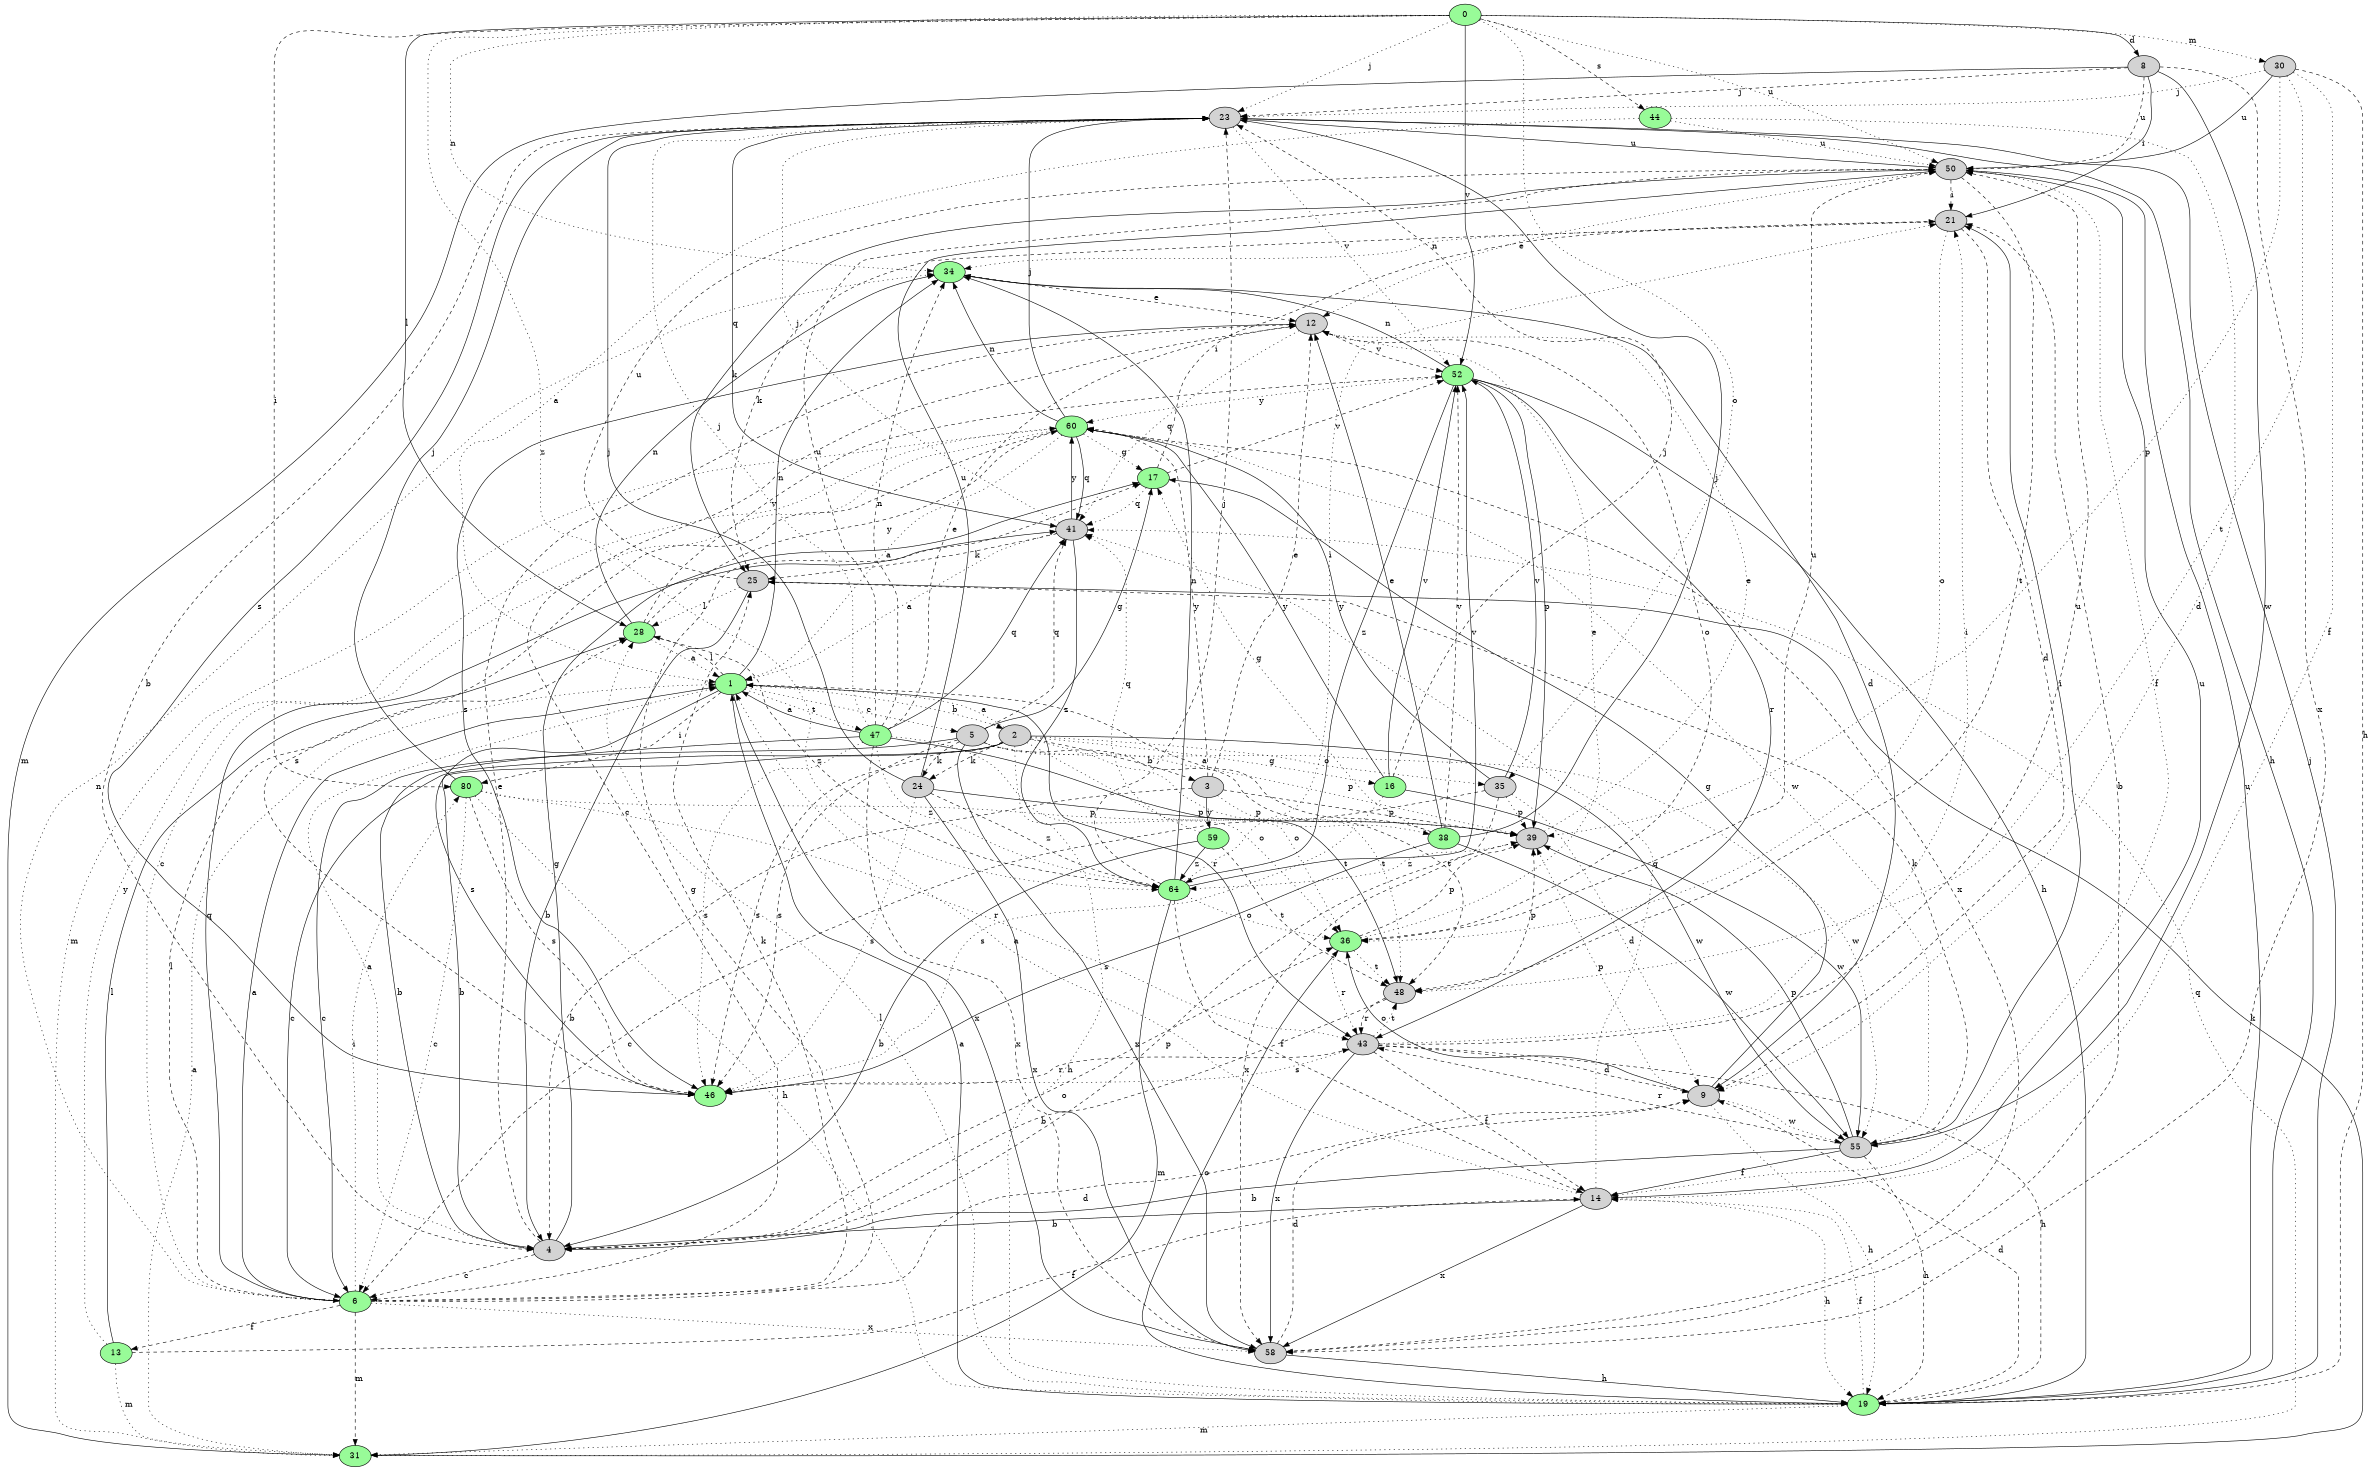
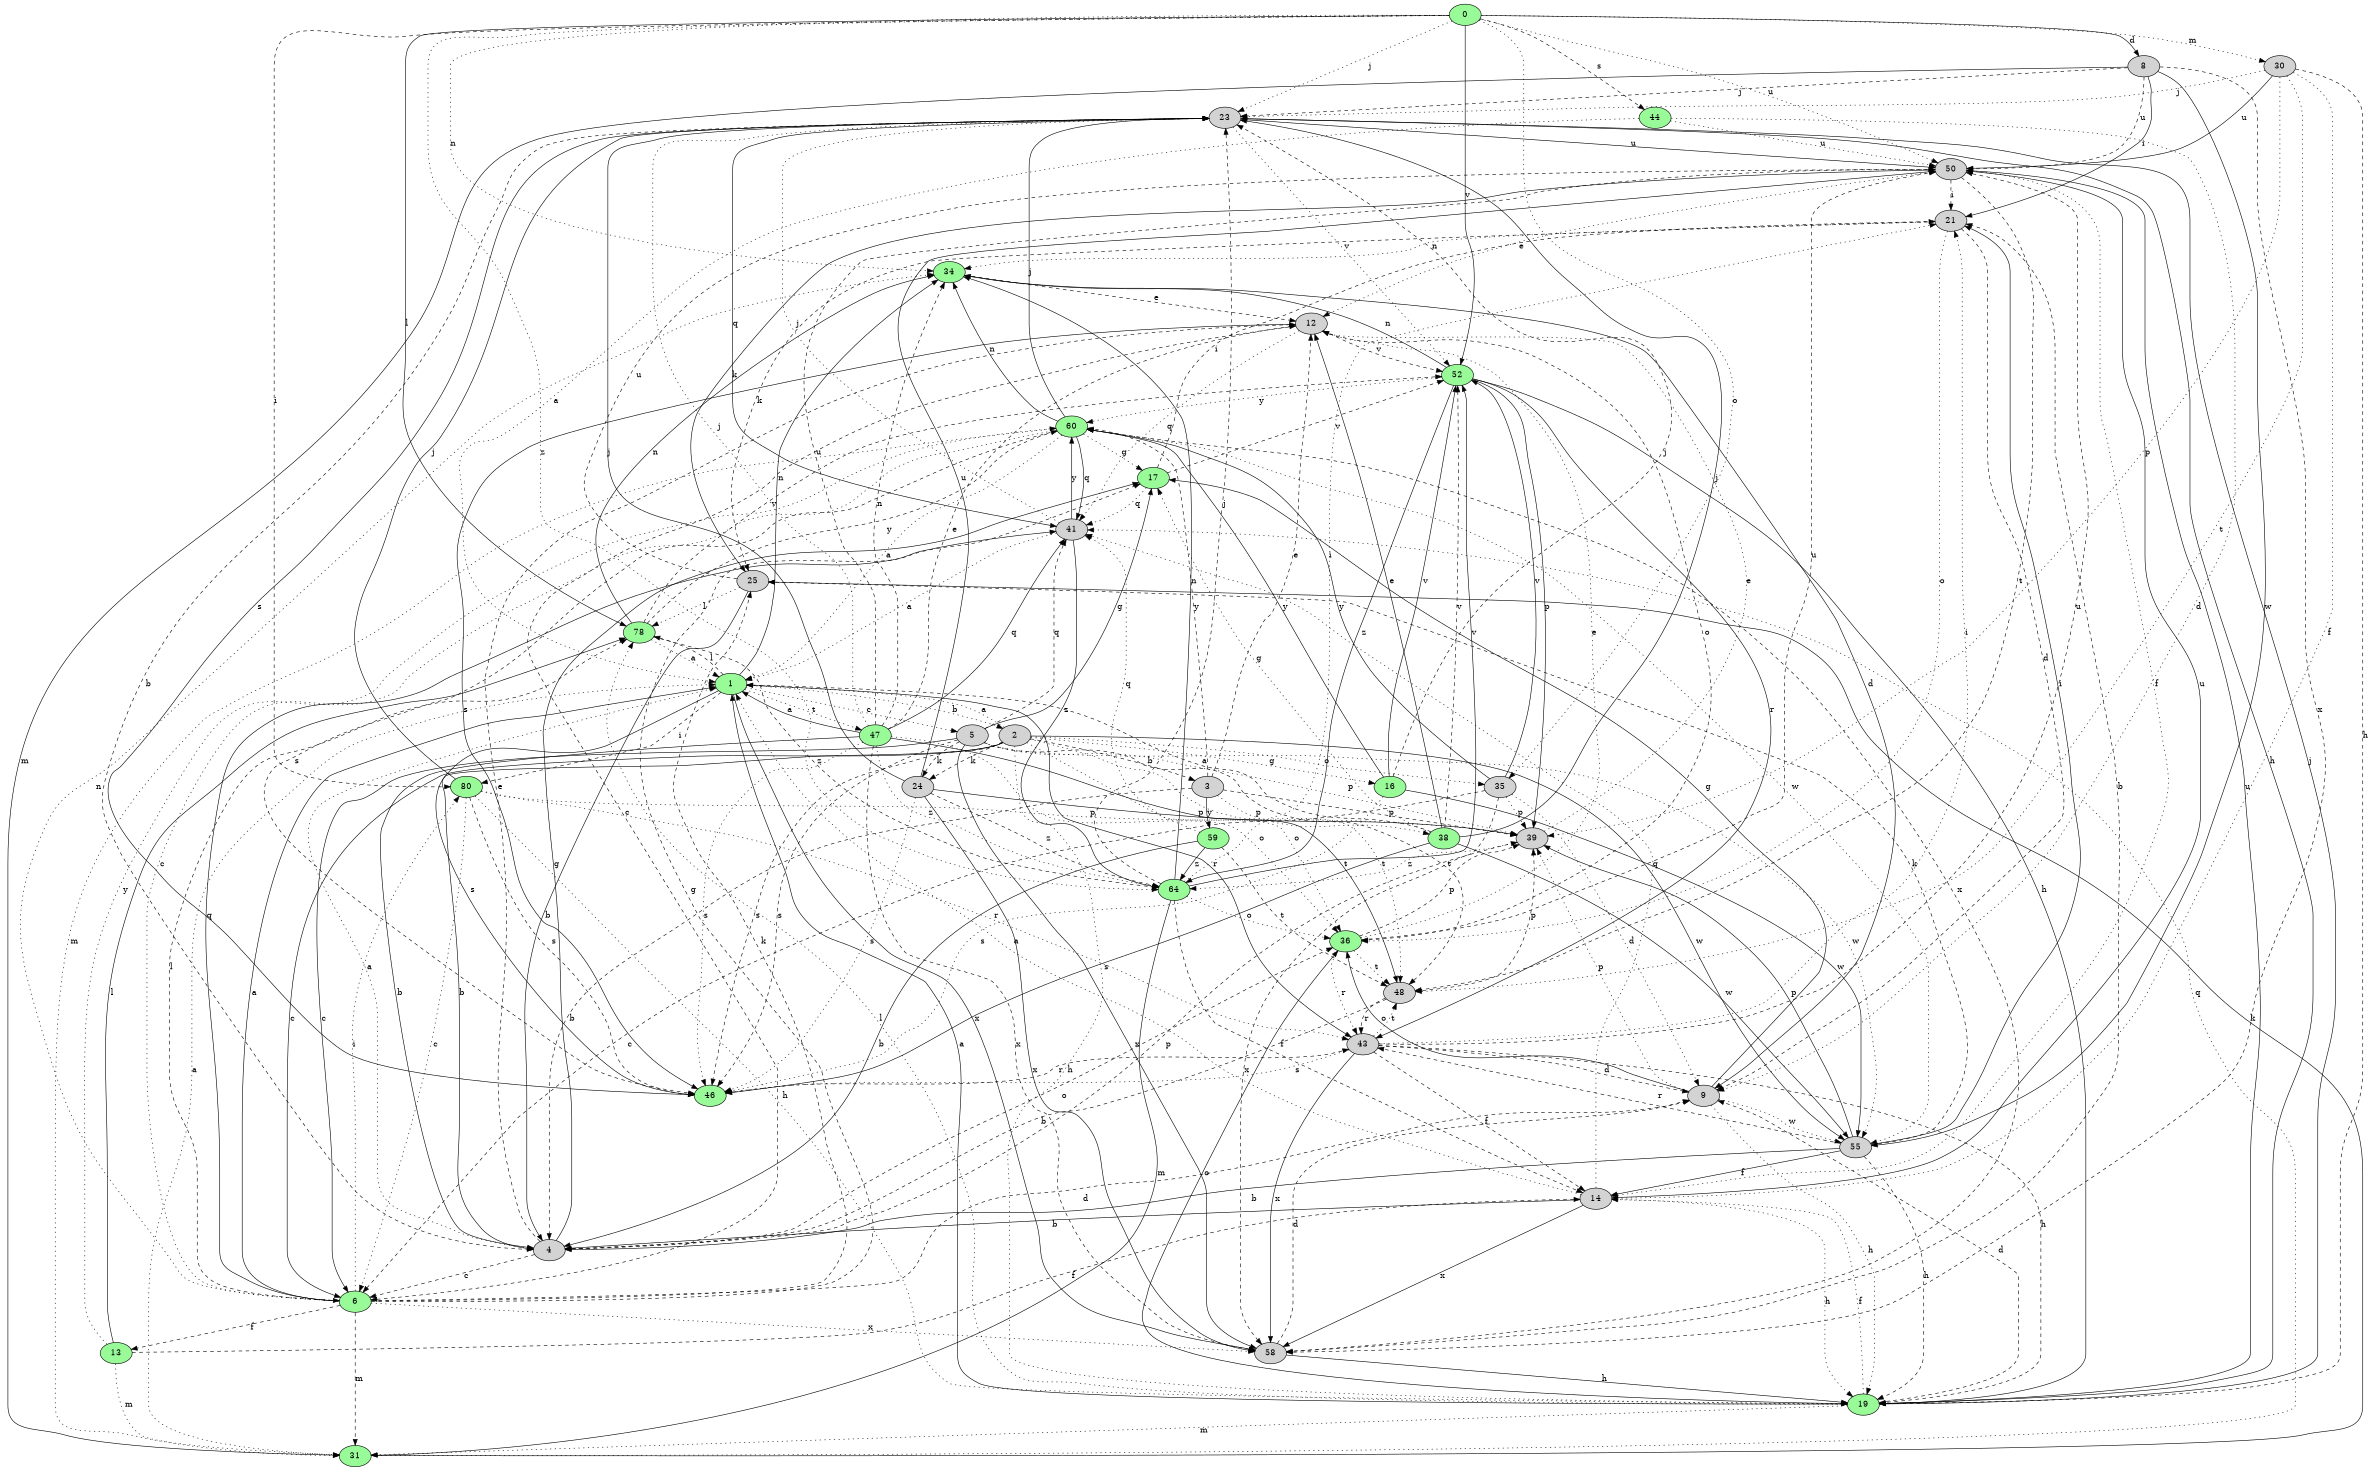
edge "41" -> "25": removed, label "k"
node "28": label "28" -> "78"
